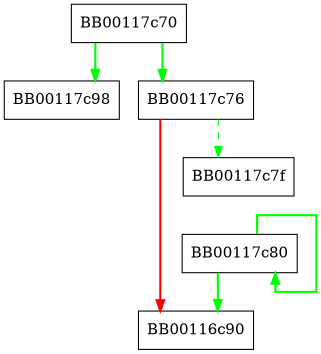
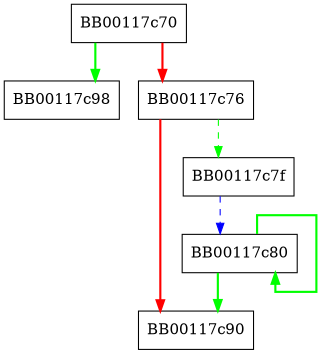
edge "BB00117c70" -> "BB00117c76": color green -> red
edge "BB00117c7f" -> "BB00117c80": added
node "BB00116c90": label "BB00116c90" -> "BB00117c90"
